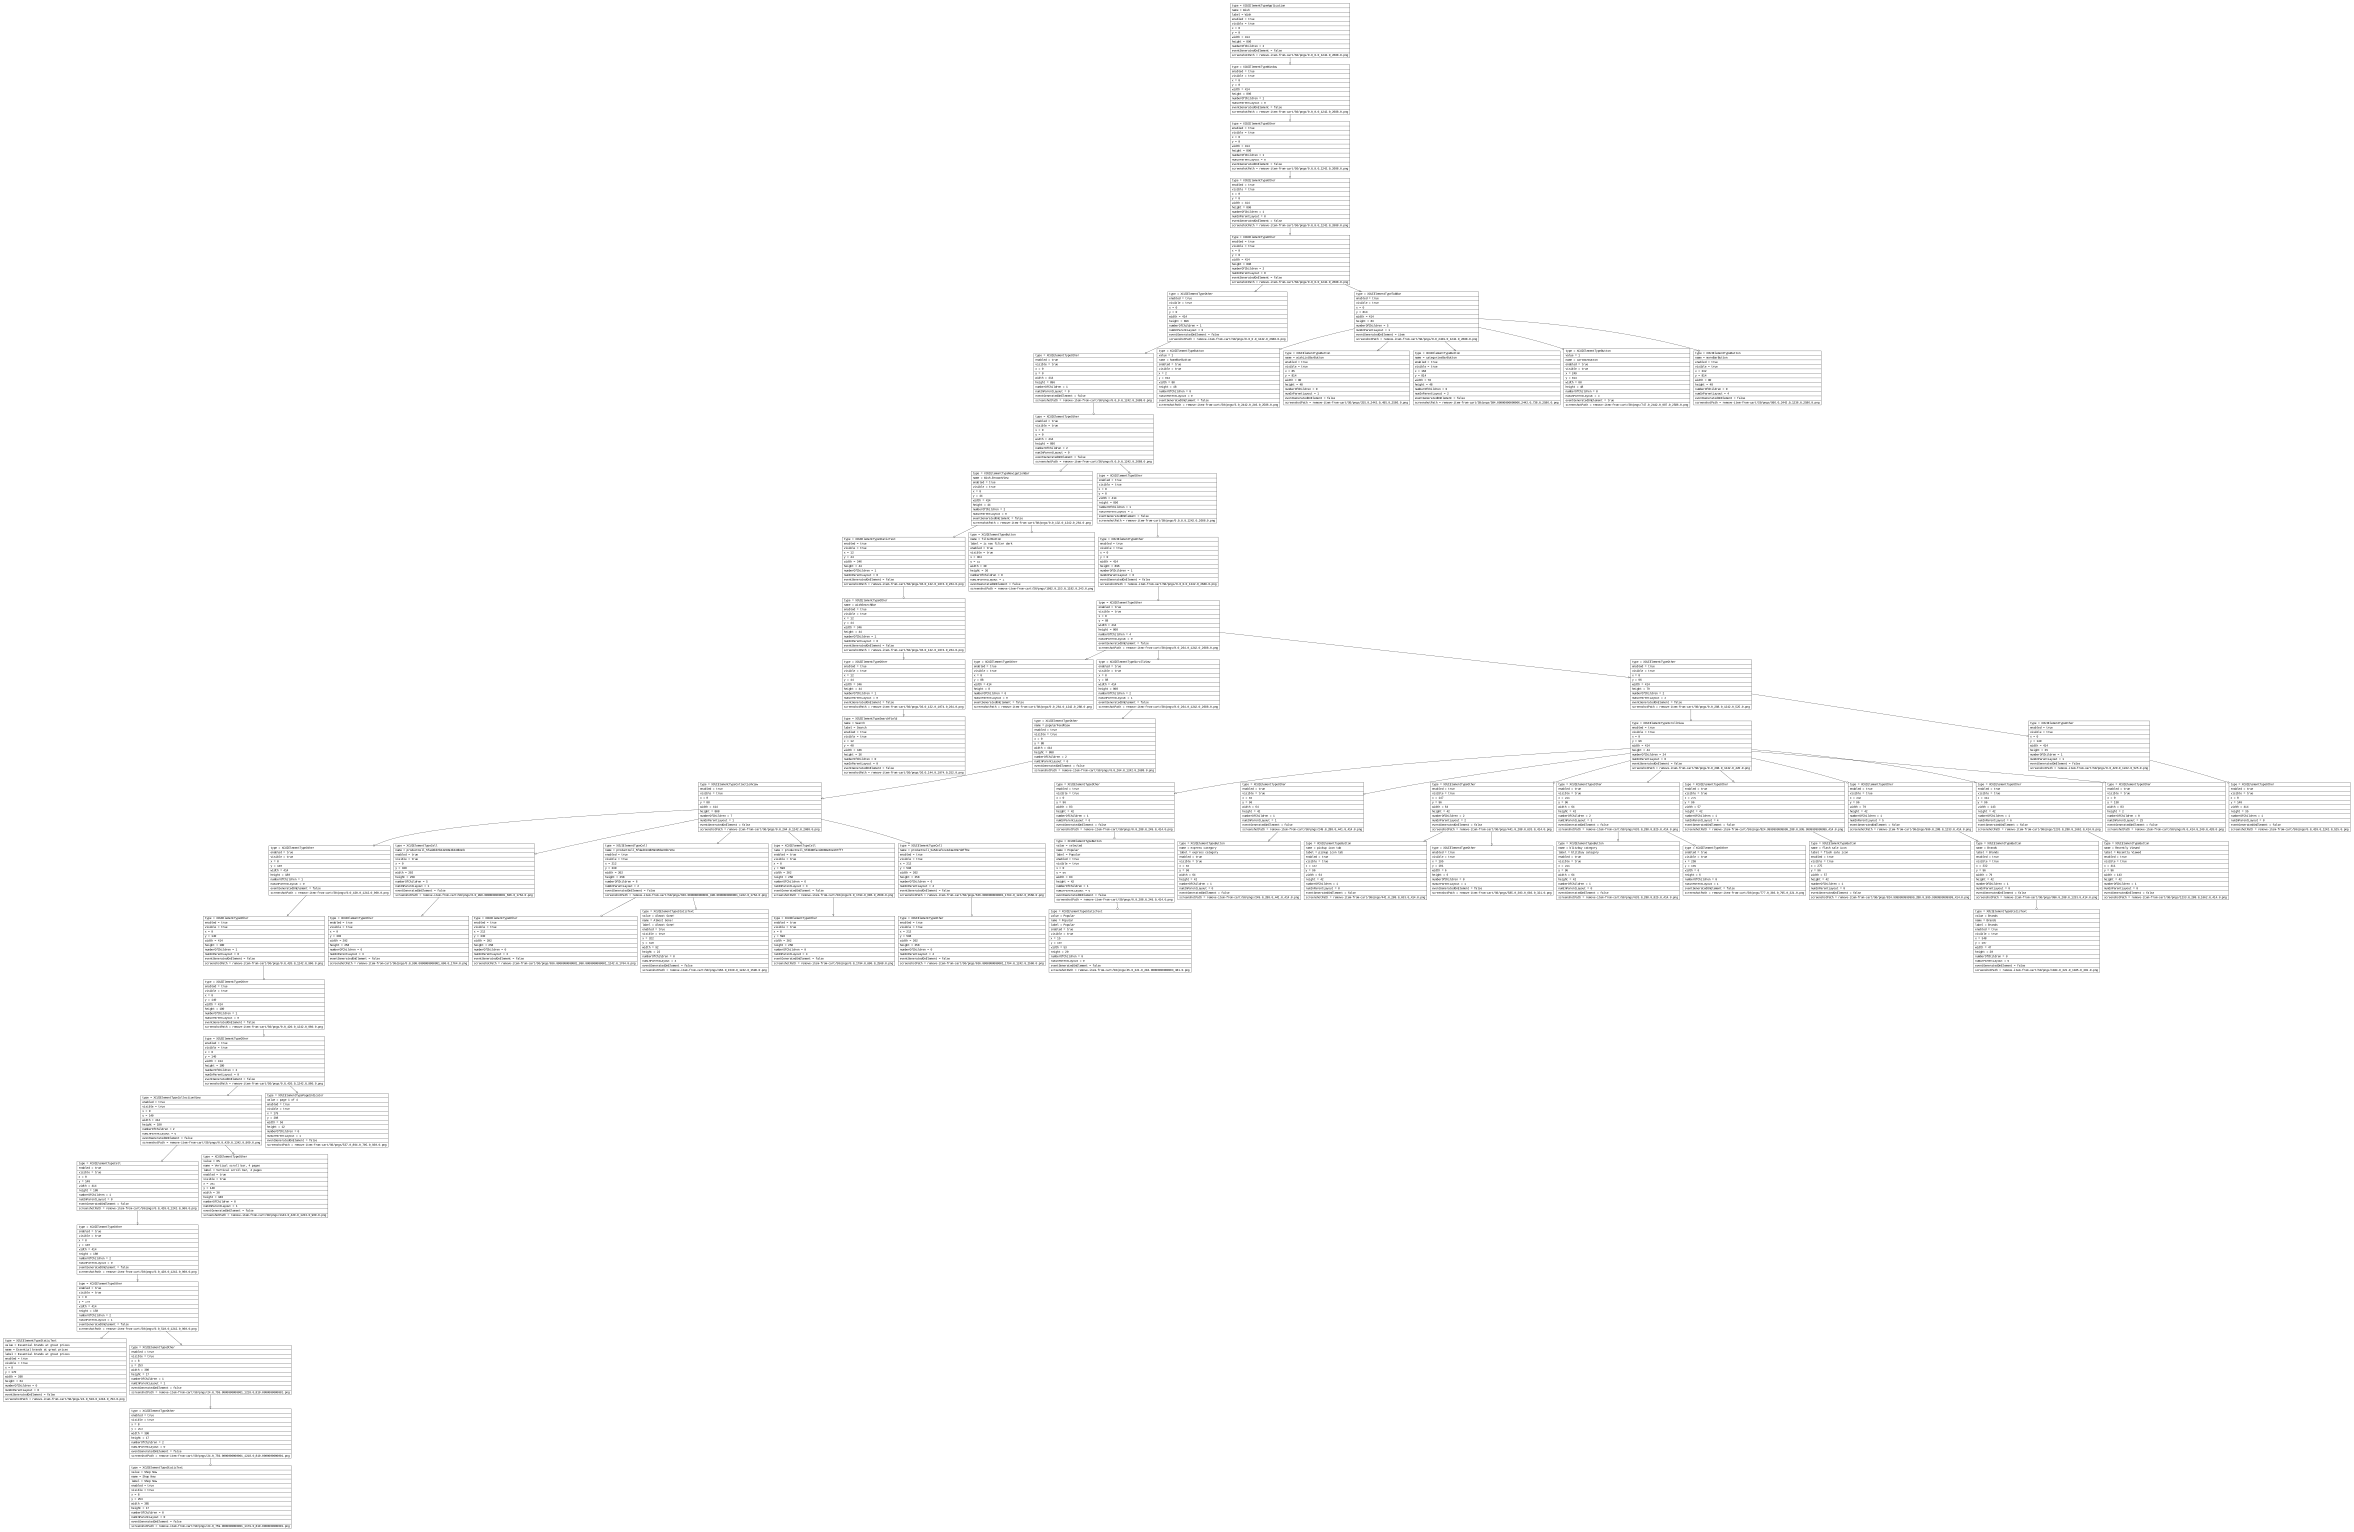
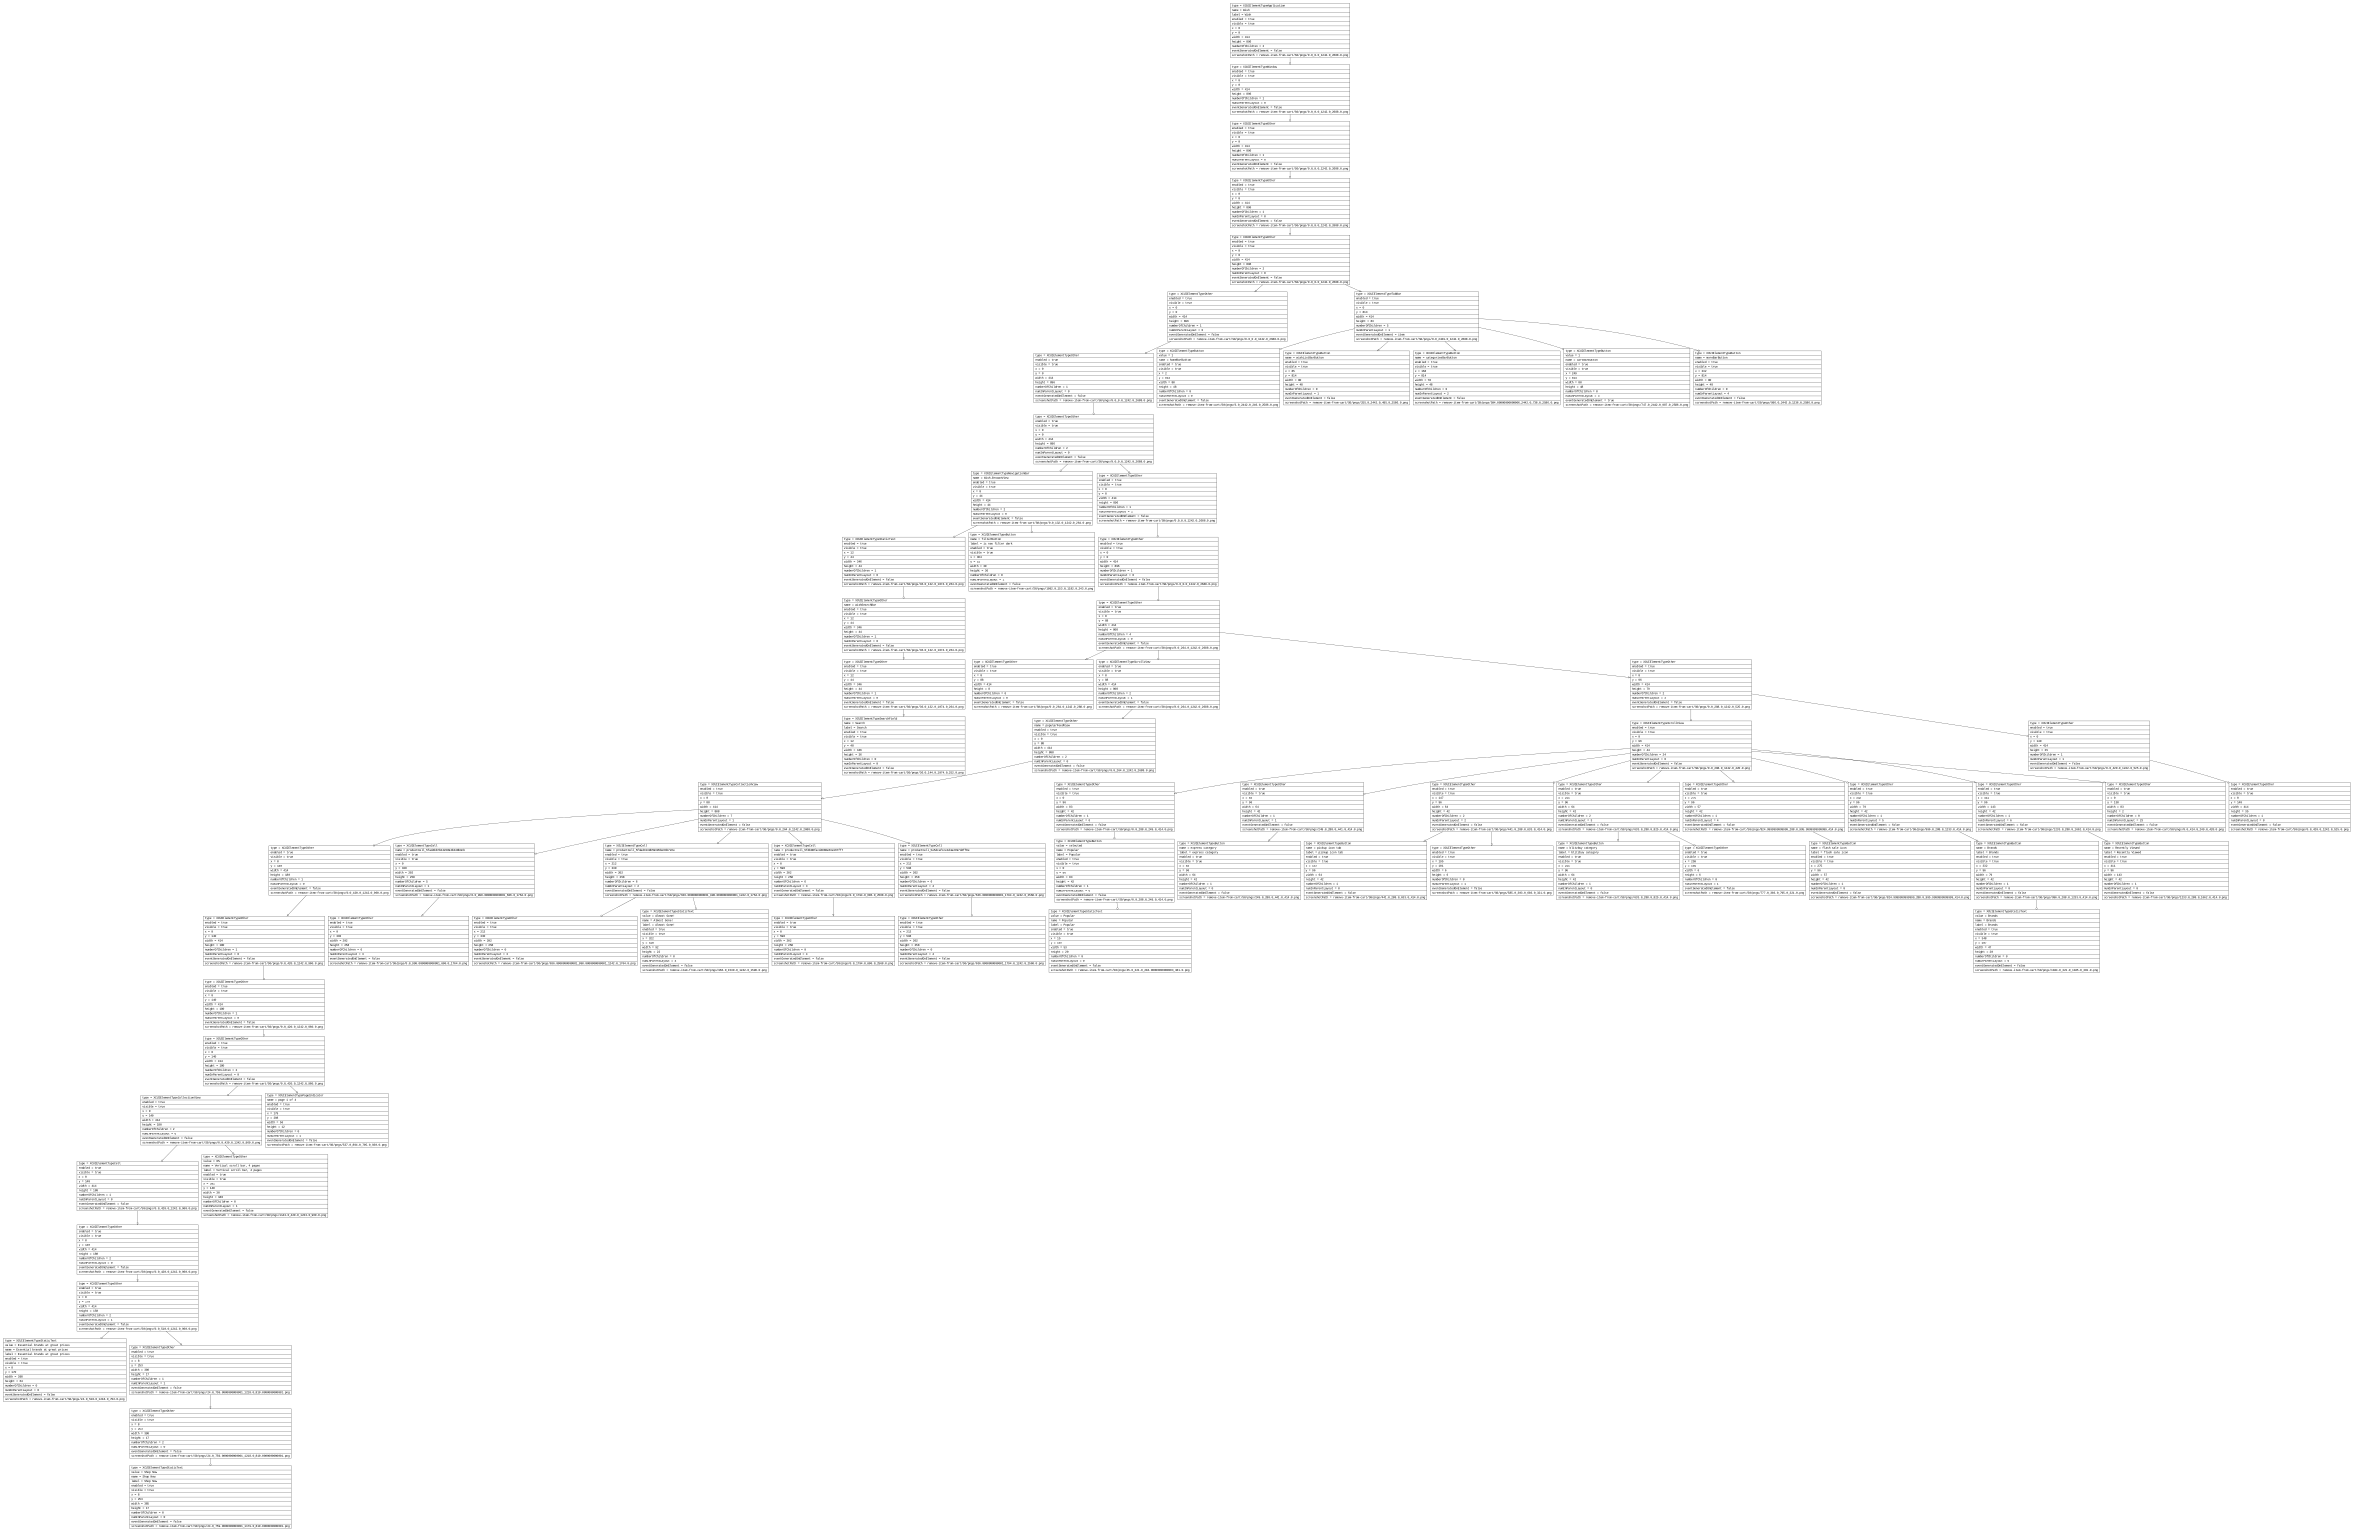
node "type = XCUIElementTypePageIndicator": text "value = page 1 of 4" -> "name = page 1 of 4"
